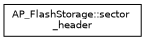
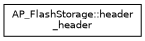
node "AP_FlashStorage::sector _header": label "AP_FlashStorage::sector _header" -> "AP_FlashStorage::header _header"
